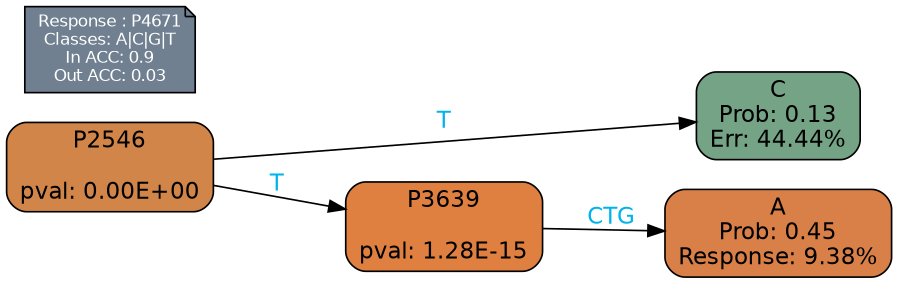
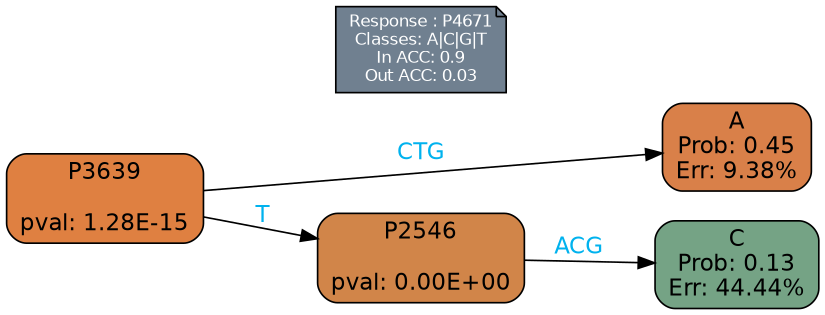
edge "P2546 pval: 0.00E+00" -> "C Prob: 0.13 Err: 44.44%": label "T" -> "ACG"
edge "P2546 pval: 0.00E+00" -> "P3639 pval: 1.28E-15": reversed
node "A Prob: 0.45 Response: 9.38%": label "A Prob: 0.45 Response: 9.38%" -> "A Prob: 0.45 Err: 9.38%"
